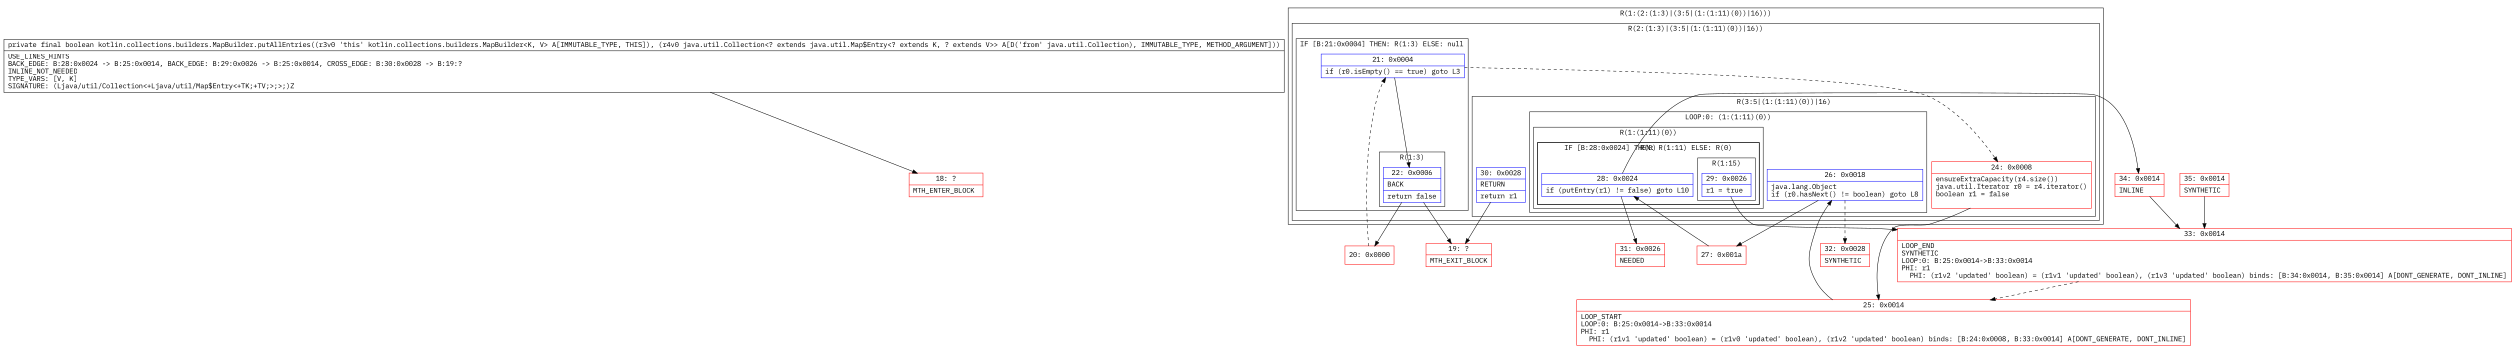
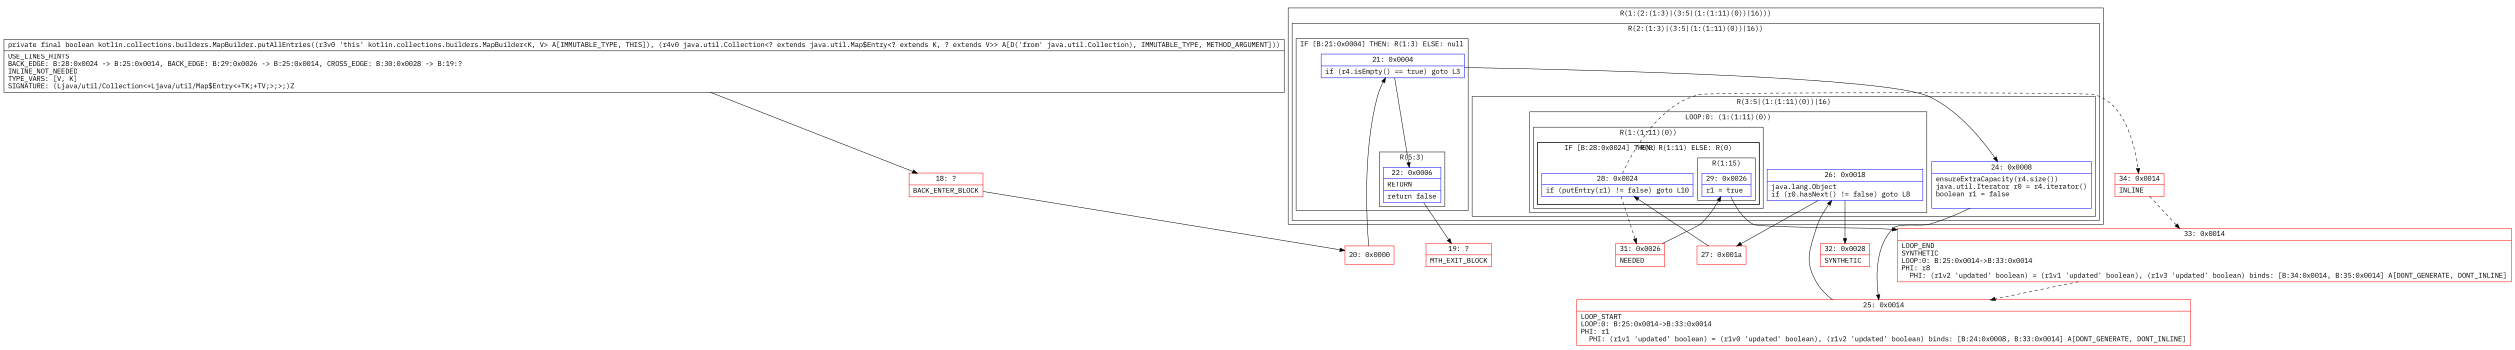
node "21: 0x0004": text "if (r0.isEmpty() == true) goto L3" -> "if (r4.isEmpty() == true) goto L3"
edge "21: 0x0004" -> "24: 0x0008": style dashed -> solid
edge "28: 0x0024" -> "34: 0x0014": style solid -> dashed
cluster "R(1:3)": label "R(1:3)" -> "R(5:3)"
edge "20: 0x0000" -> "21: 0x0004": style dashed -> solid
node "22: 0x0006": text "BACK" -> "RETURN"
node "30: 0x0028": removed
node "24: 0x0008": color red -> blue
node "35: 0x0014": removed
node "18: ?": text "MTH_ENTER_BLOCK" -> "BACK_ENTER_BLOCK"
node "26: 0x0018": text "if (r0.hasNext() != boolean) goto L8" -> "if (r0.hasNext() != false) goto L8"
edge "34: 0x0014" -> "33: 0x0014": style solid -> dashed
edge "22: 0x0006" -> "20: 0x0000": now "18: ?" -> "20: 0x0000"
edge "26: 0x0018" -> "32: 0x0028": style dashed -> solid
edge "31: 0x0026" -> "29: 0x0026": added
edge "28: 0x0024" -> "31: 0x0026": style solid -> dashed
node "33: 0x0014": text "PHI: r1" -> "PHI: r8"
